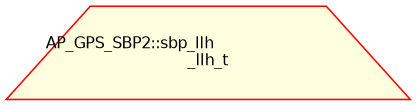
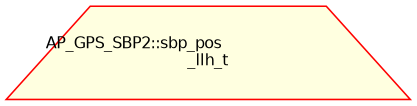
node "AP_GPS_SBP2::sbp_llh _llh_t": label "AP_GPS_SBP2::sbp_llh _llh_t" -> "AP_GPS_SBP2::sbp_pos _llh_t"
